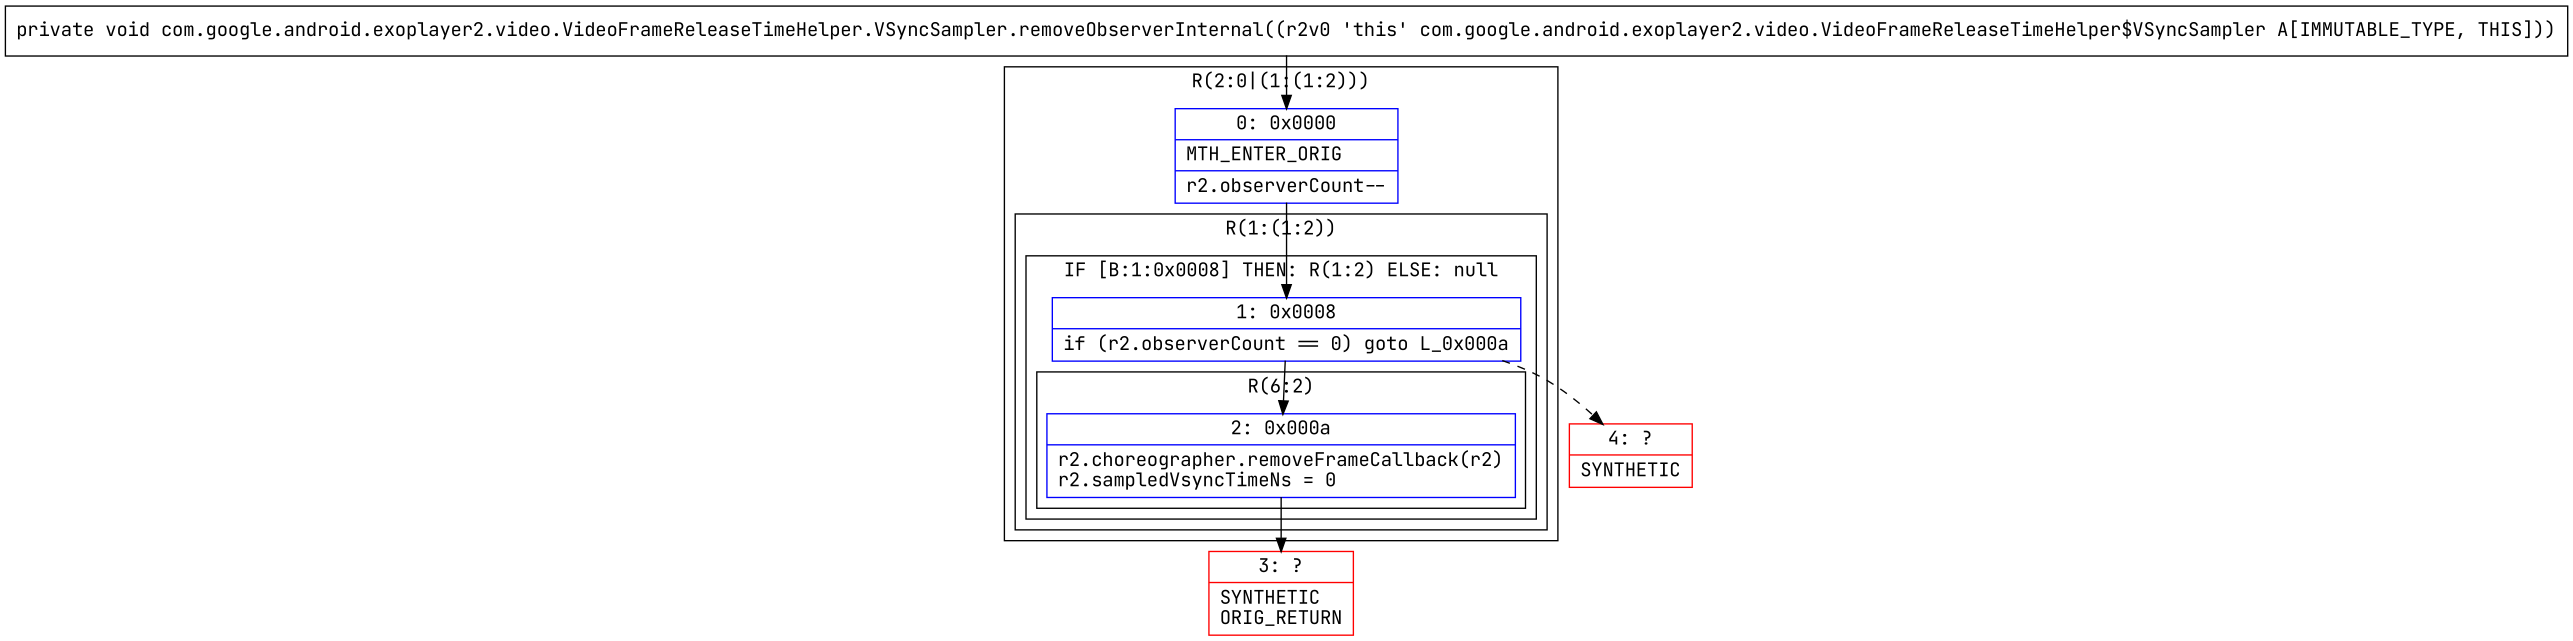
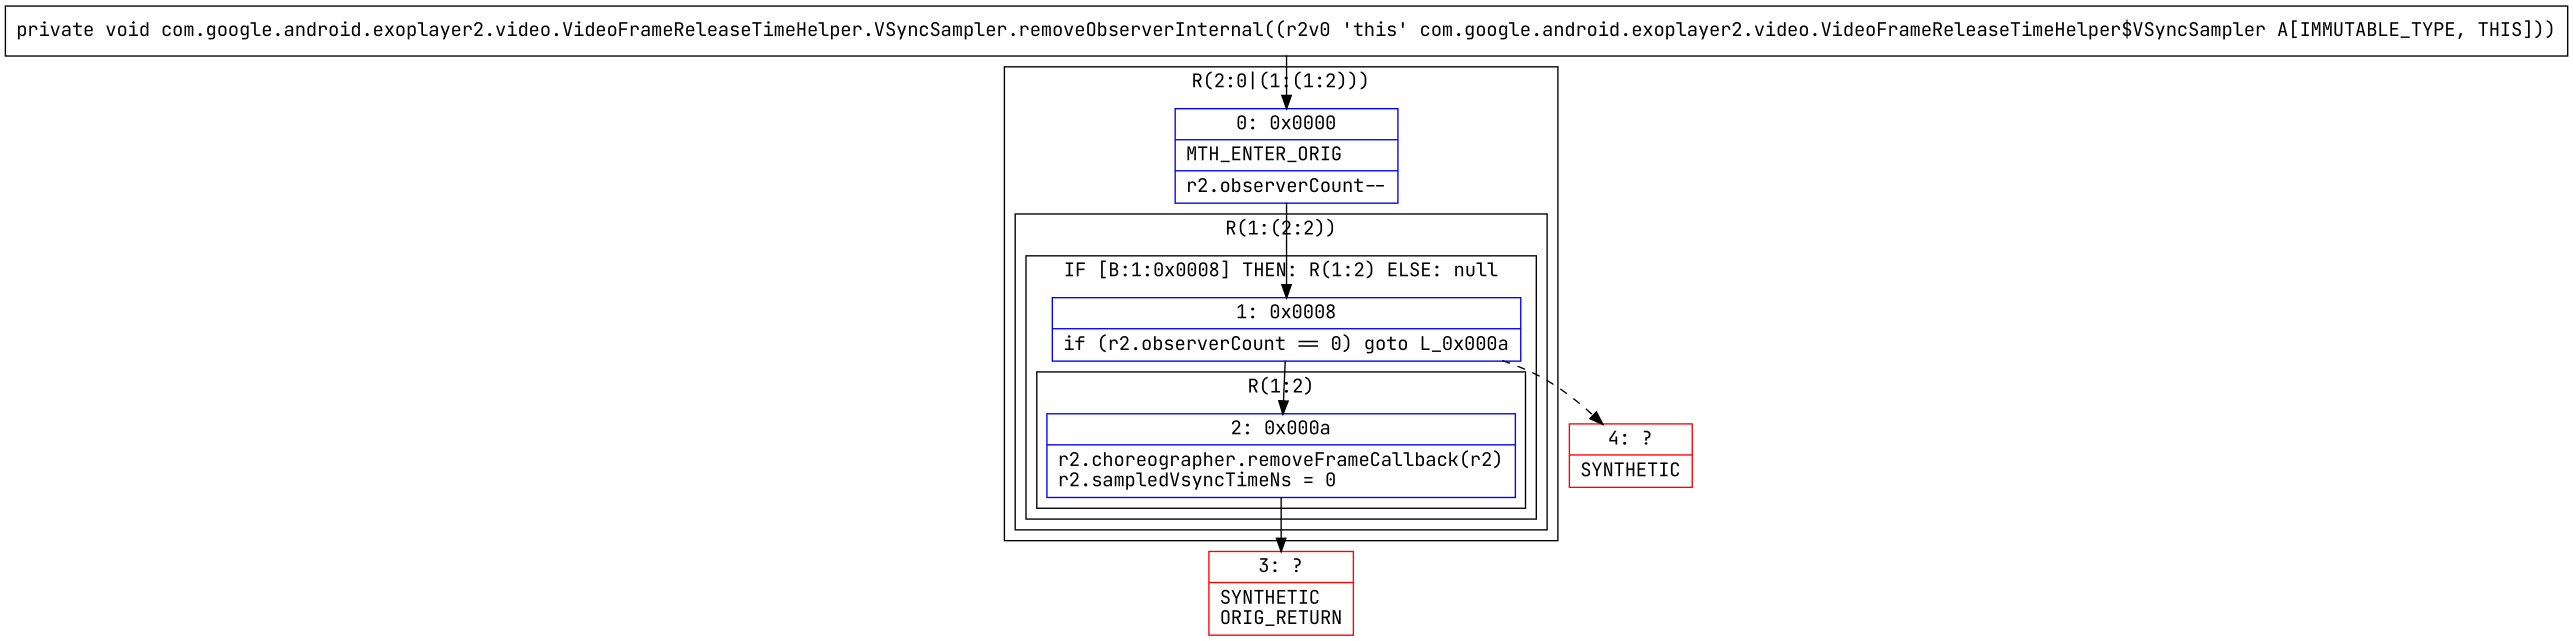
cluster "R(1:(1:2))": label "R(1:(1:2))" -> "R(1:(2:2))"
cluster "R(6:2)": label "R(6:2)" -> "R(1:2)"
